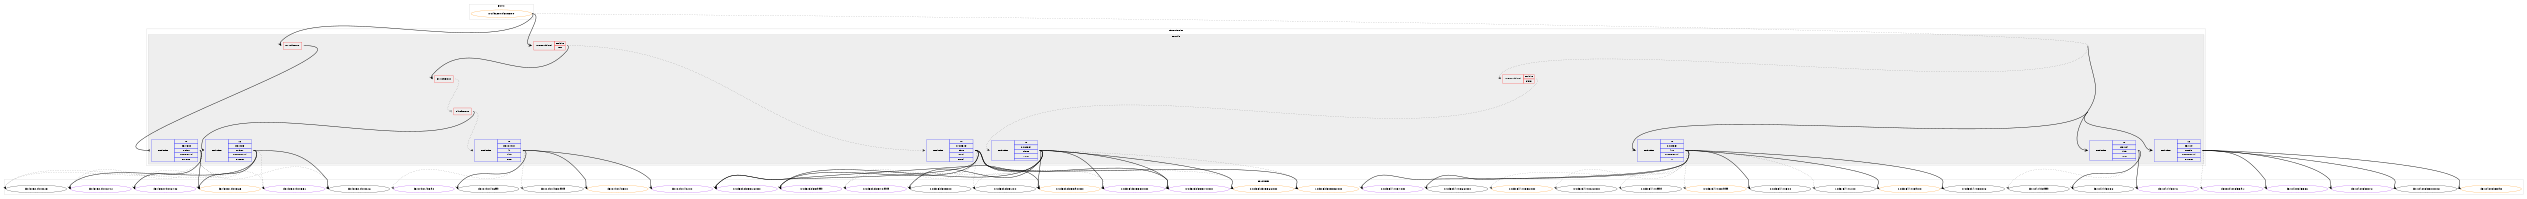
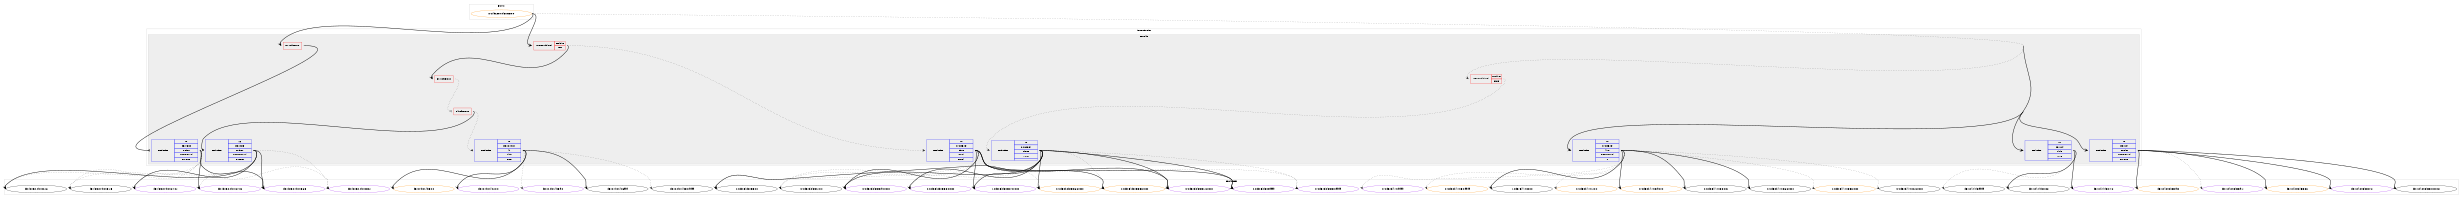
node "dev-lang/python-3.6.3": color darkorange -> purple
node "sys-devel/clang-7.0.9999": label "sys-devel/clang-7.0.9999" -> "sys-devel/clang-5.0.9999"
node "sys-devel/clang-3.9.1-r100": color darkorange -> purple
node "sys-devel/llvm-3.7.1-r3": removed
node "sys-devel/llvm-9999": color black -> purple
node "sys-devel/llvm-4.0.1": color black -> darkorange
node "clang-util/cmake-3.9.4": label "clang-util/cmake-3.9.4" -> "dev-util/cmake-3.9.4"
node "dev-util/cmake-3.8.2": color purple -> darkorange
